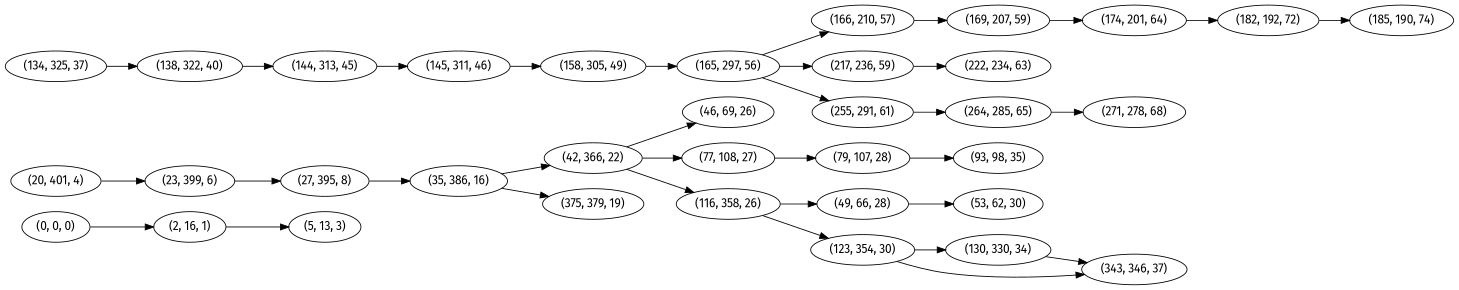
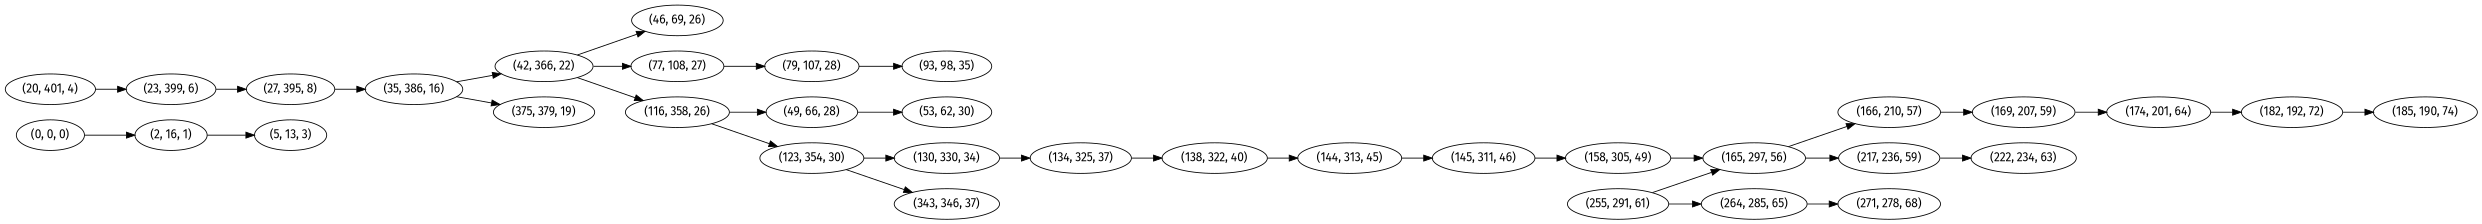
edge "(165, 297, 56)" -> "(255, 291, 61)": reversed
edge "(130, 330, 34)" -> "(343, 346, 37)": now "(130, 330, 34)" -> "(134, 325, 37)"
